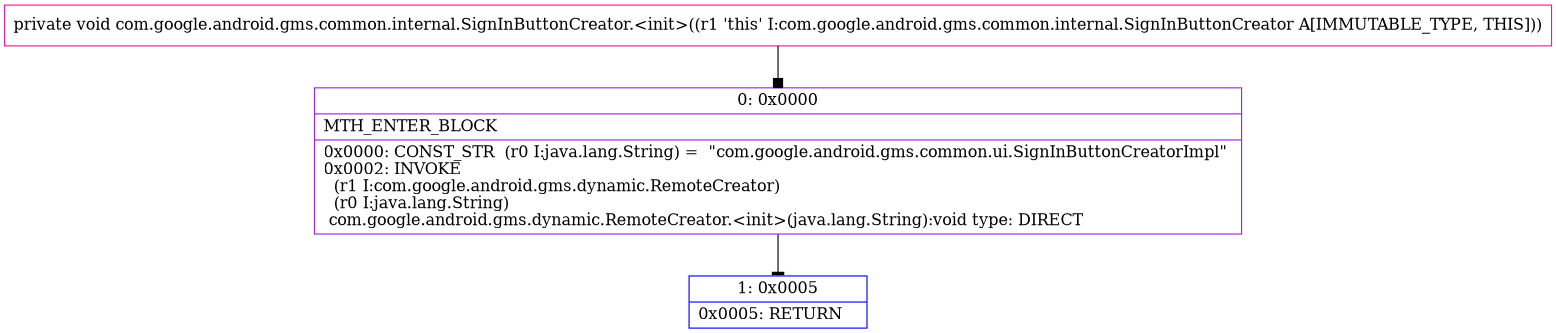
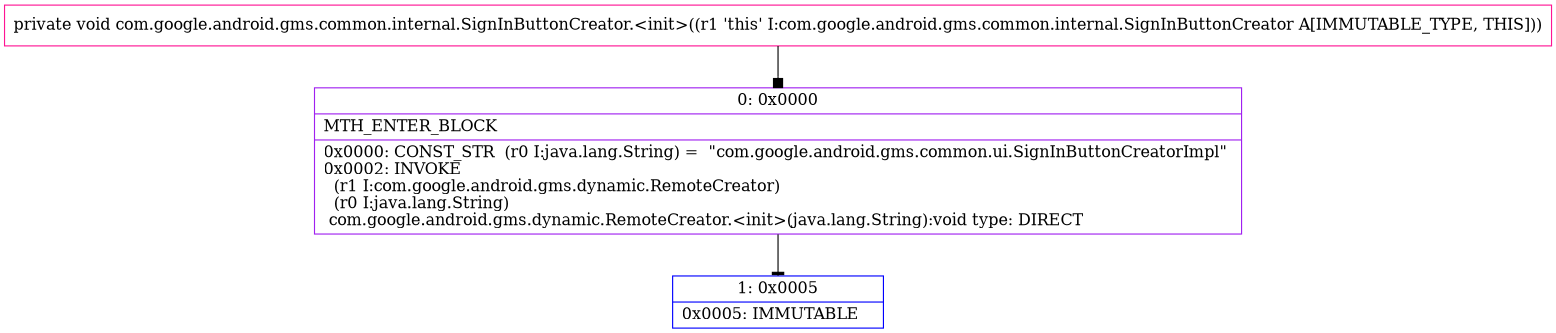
node "1: 0x0005": text "0x0005: RETURN" -> "0x0005: IMMUTABLE"
